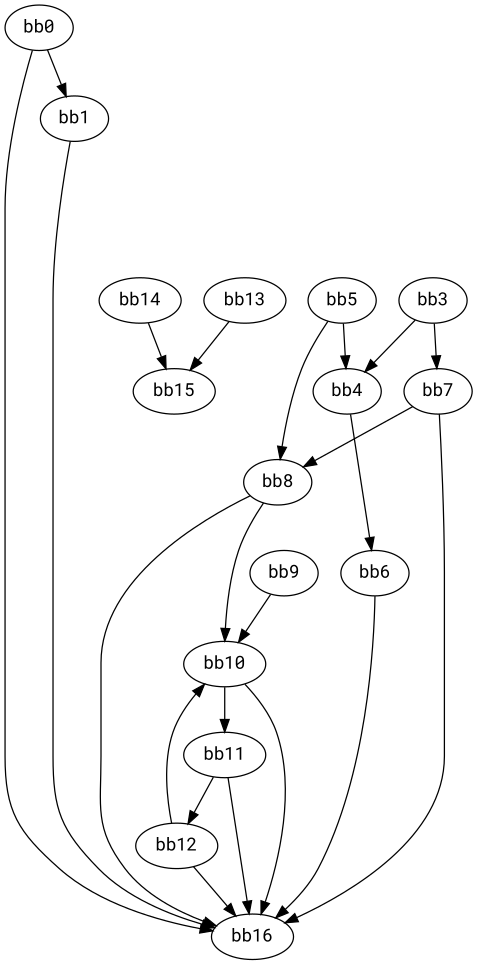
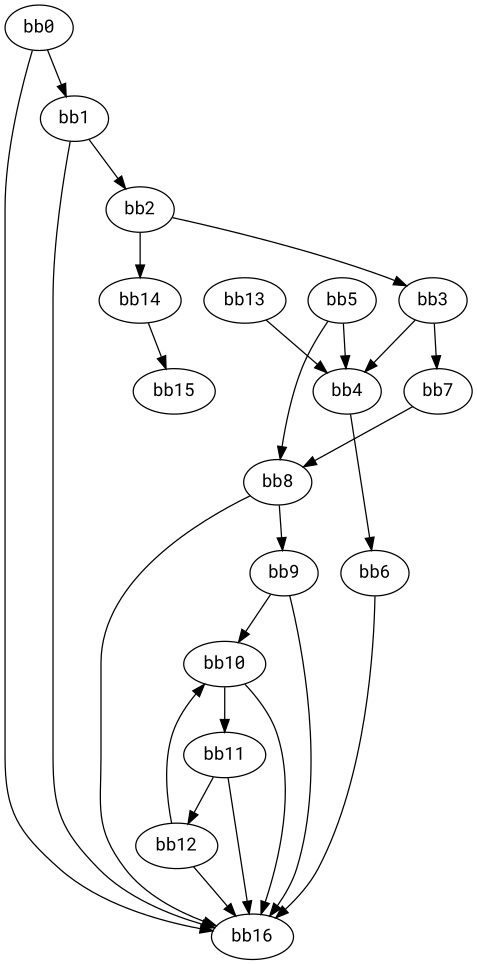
node "bb2": added
edge "bb13" -> "bb15": now "bb13" -> "bb4"
edge "bb8" -> "bb10": now "bb8" -> "bb9"
edge "bb7" -> "bb16": now "bb9" -> "bb16"
